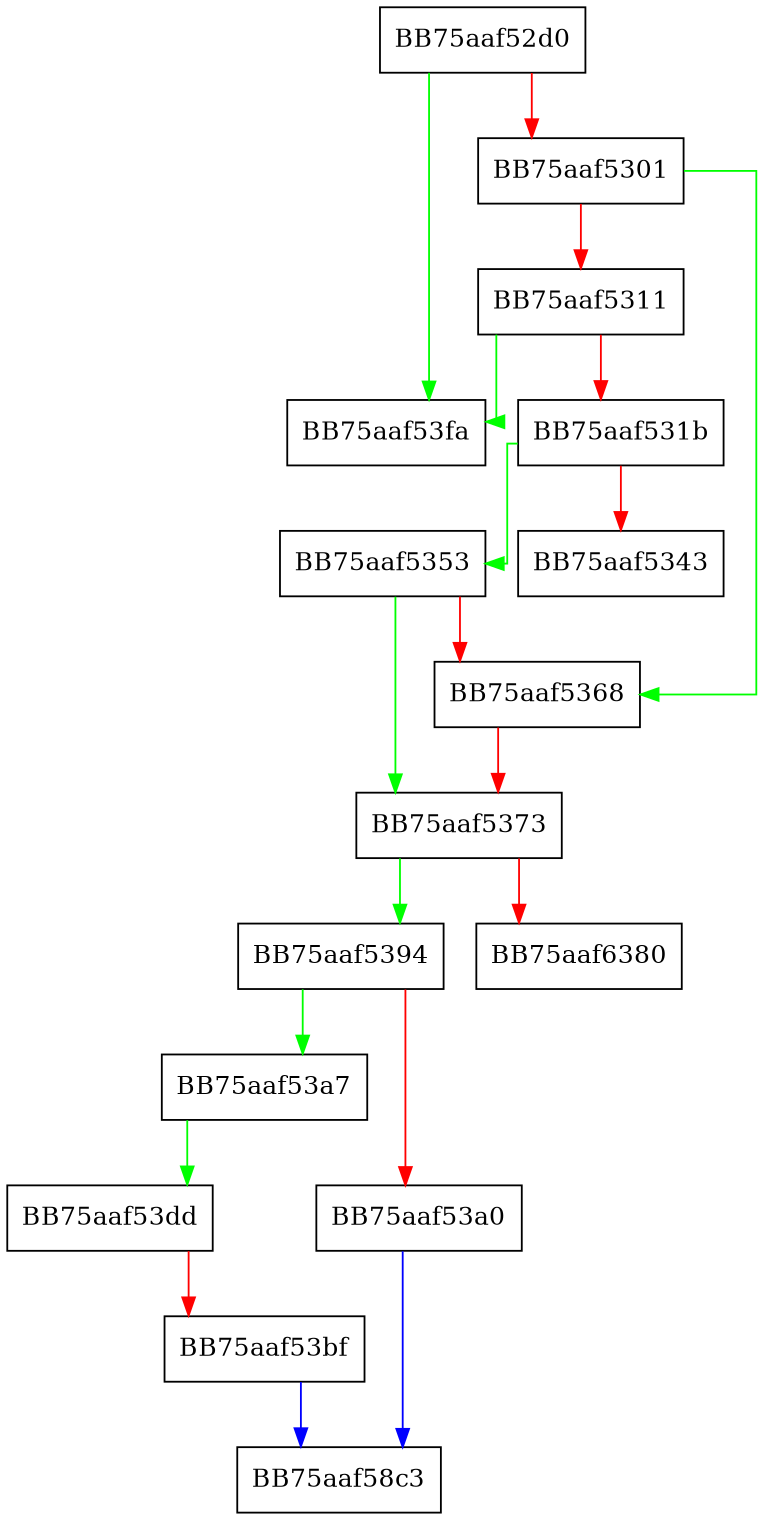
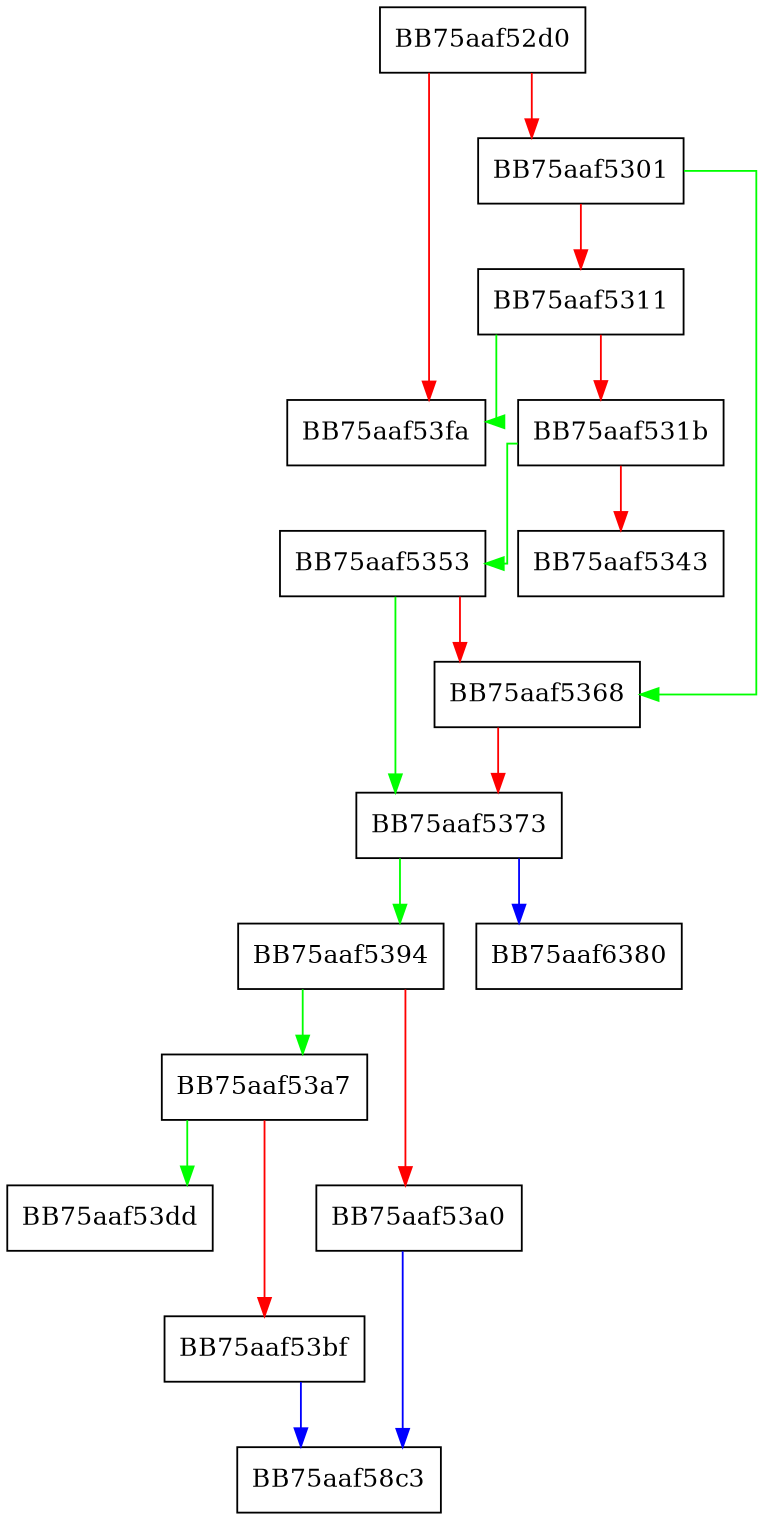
edge "BB75aaf52d0" -> "BB75aaf53fa": color green -> red
edge "BB75aaf5373" -> "BB75aaf6380": color red -> blue
edge "BB75aaf53dd" -> "BB75aaf53bf": now "BB75aaf53a7" -> "BB75aaf53bf"
